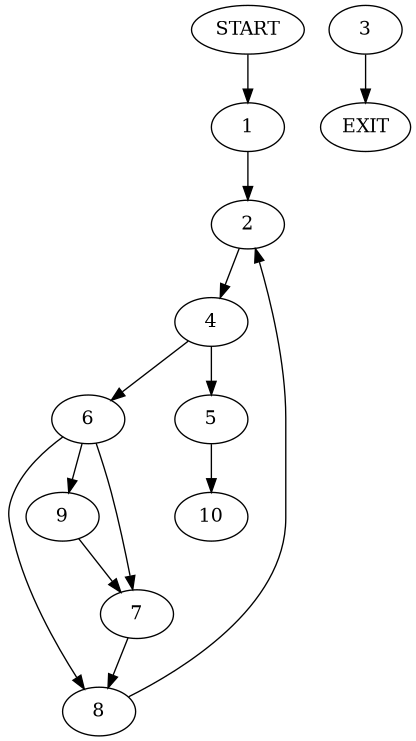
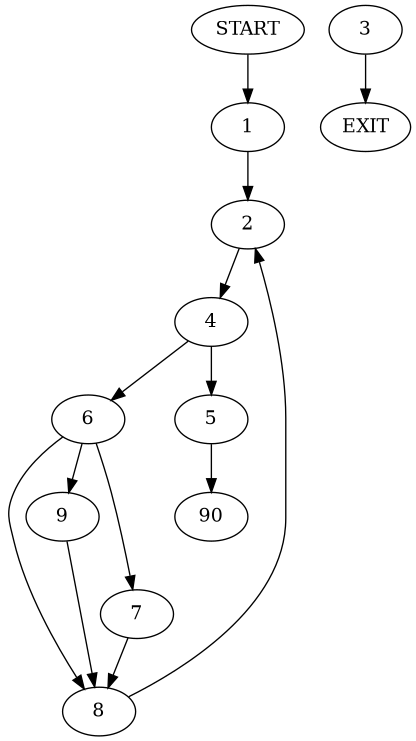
node "10": label "10" -> "90"
edge "9" -> "7": now "9" -> "8"
